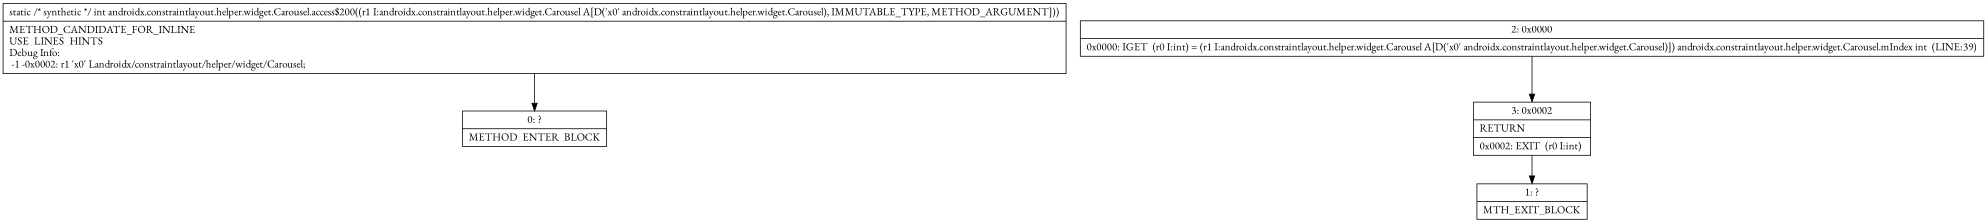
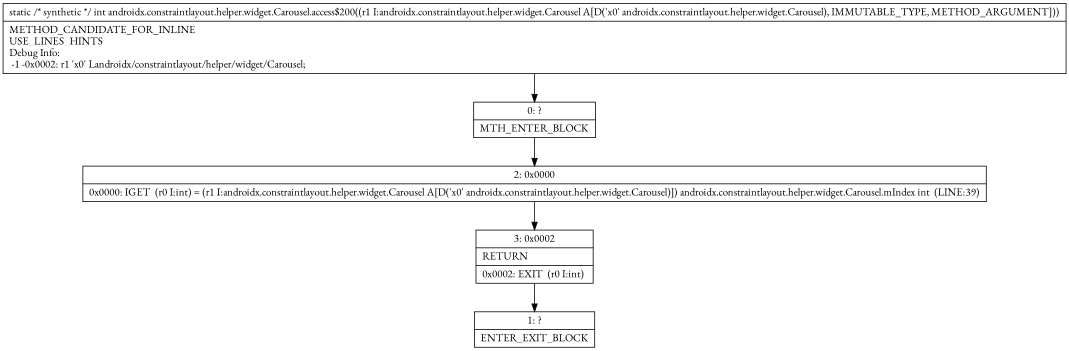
node "0: ?": text "METHOD_ENTER_BLOCK" -> "MTH_ENTER_BLOCK"
edge "0: ?" -> "2: 0x0000": added
node "1: ?": text "MTH_EXIT_BLOCK" -> "ENTER_EXIT_BLOCK"
